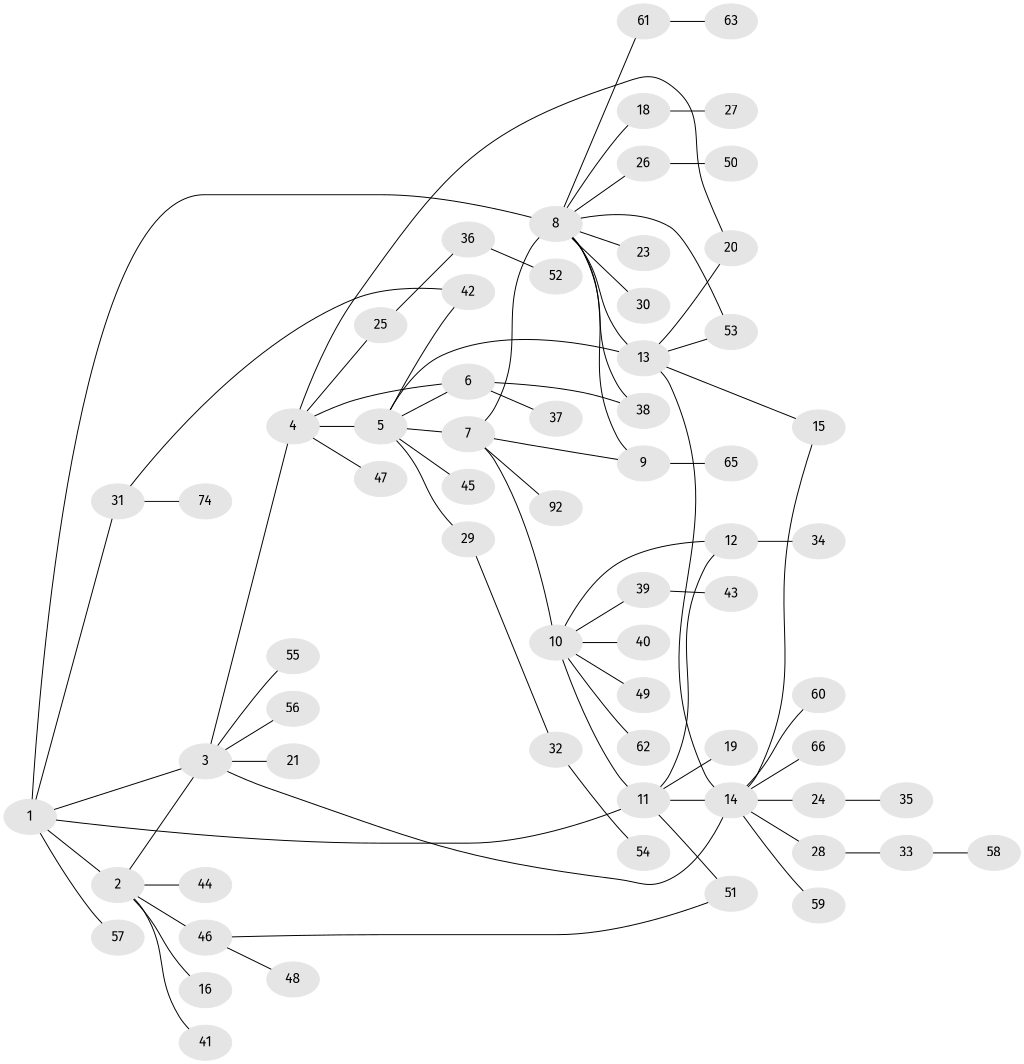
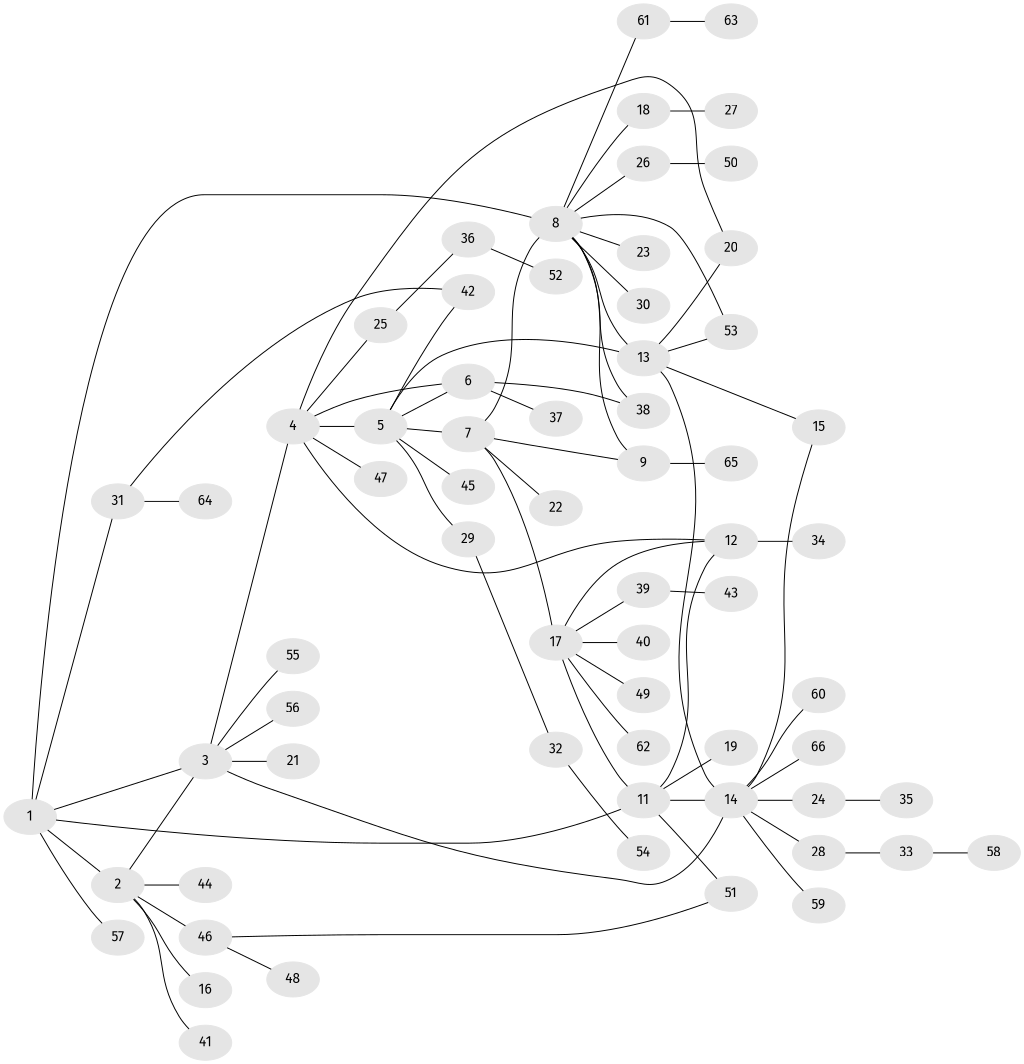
node "74": label "74" -> "64"
node "92": label "92" -> "22"
edge "4" -- "12": added
node "10": label "10" -> "17"
